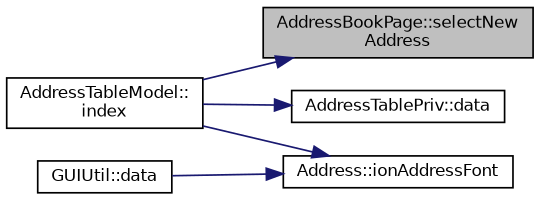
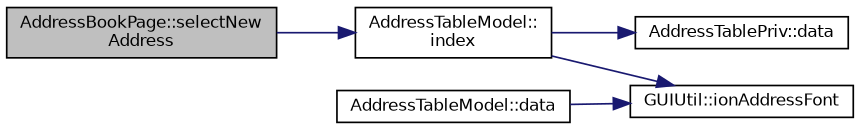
edge "AddressTableModel:: index" -> "AddressBookPage::selectNew Address": reversed
node "Address::ionAddressFont": label "Address::ionAddressFont" -> "GUIUtil::ionAddressFont"
node "GUIUtil::data": label "GUIUtil::data" -> "AddressTableModel::data"
